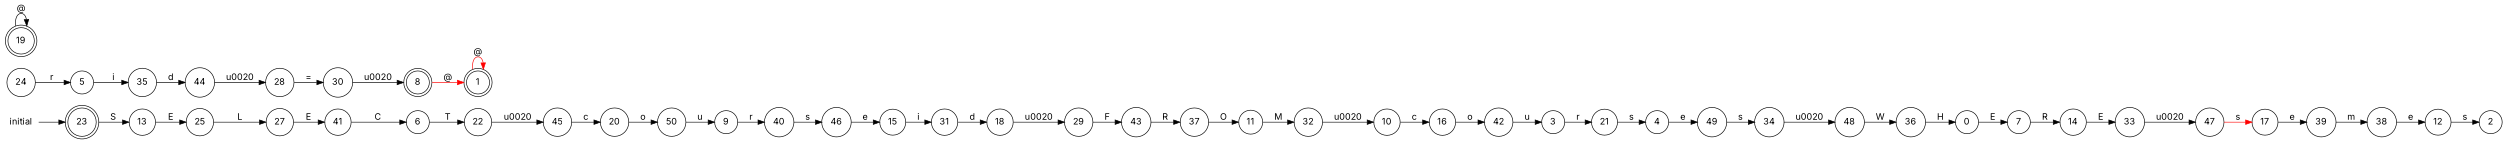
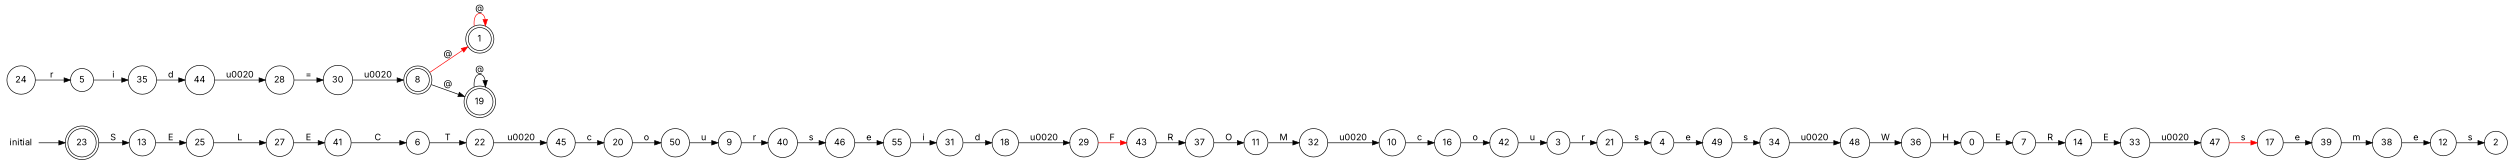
edge "8" -> "19": added, label "@"
node "15": label "15" -> "55"
edge "29" -> "43": color black -> red
